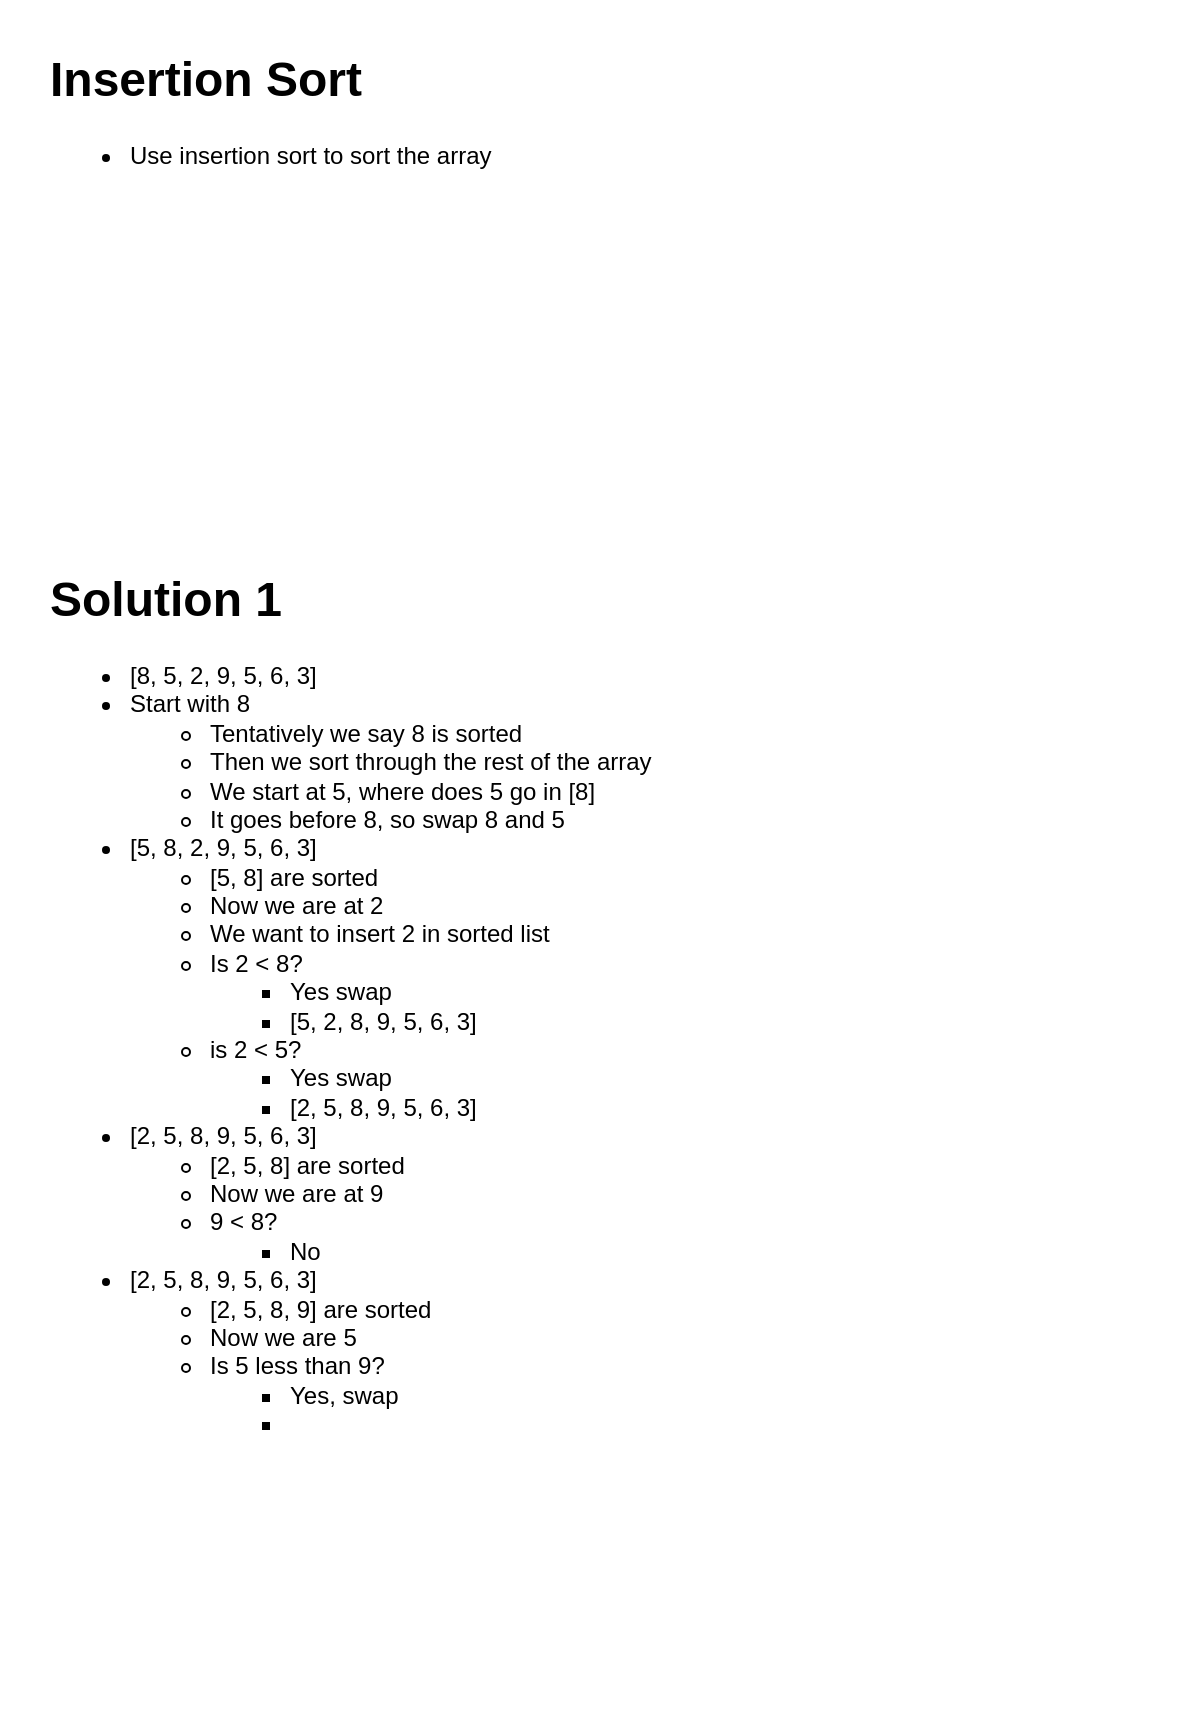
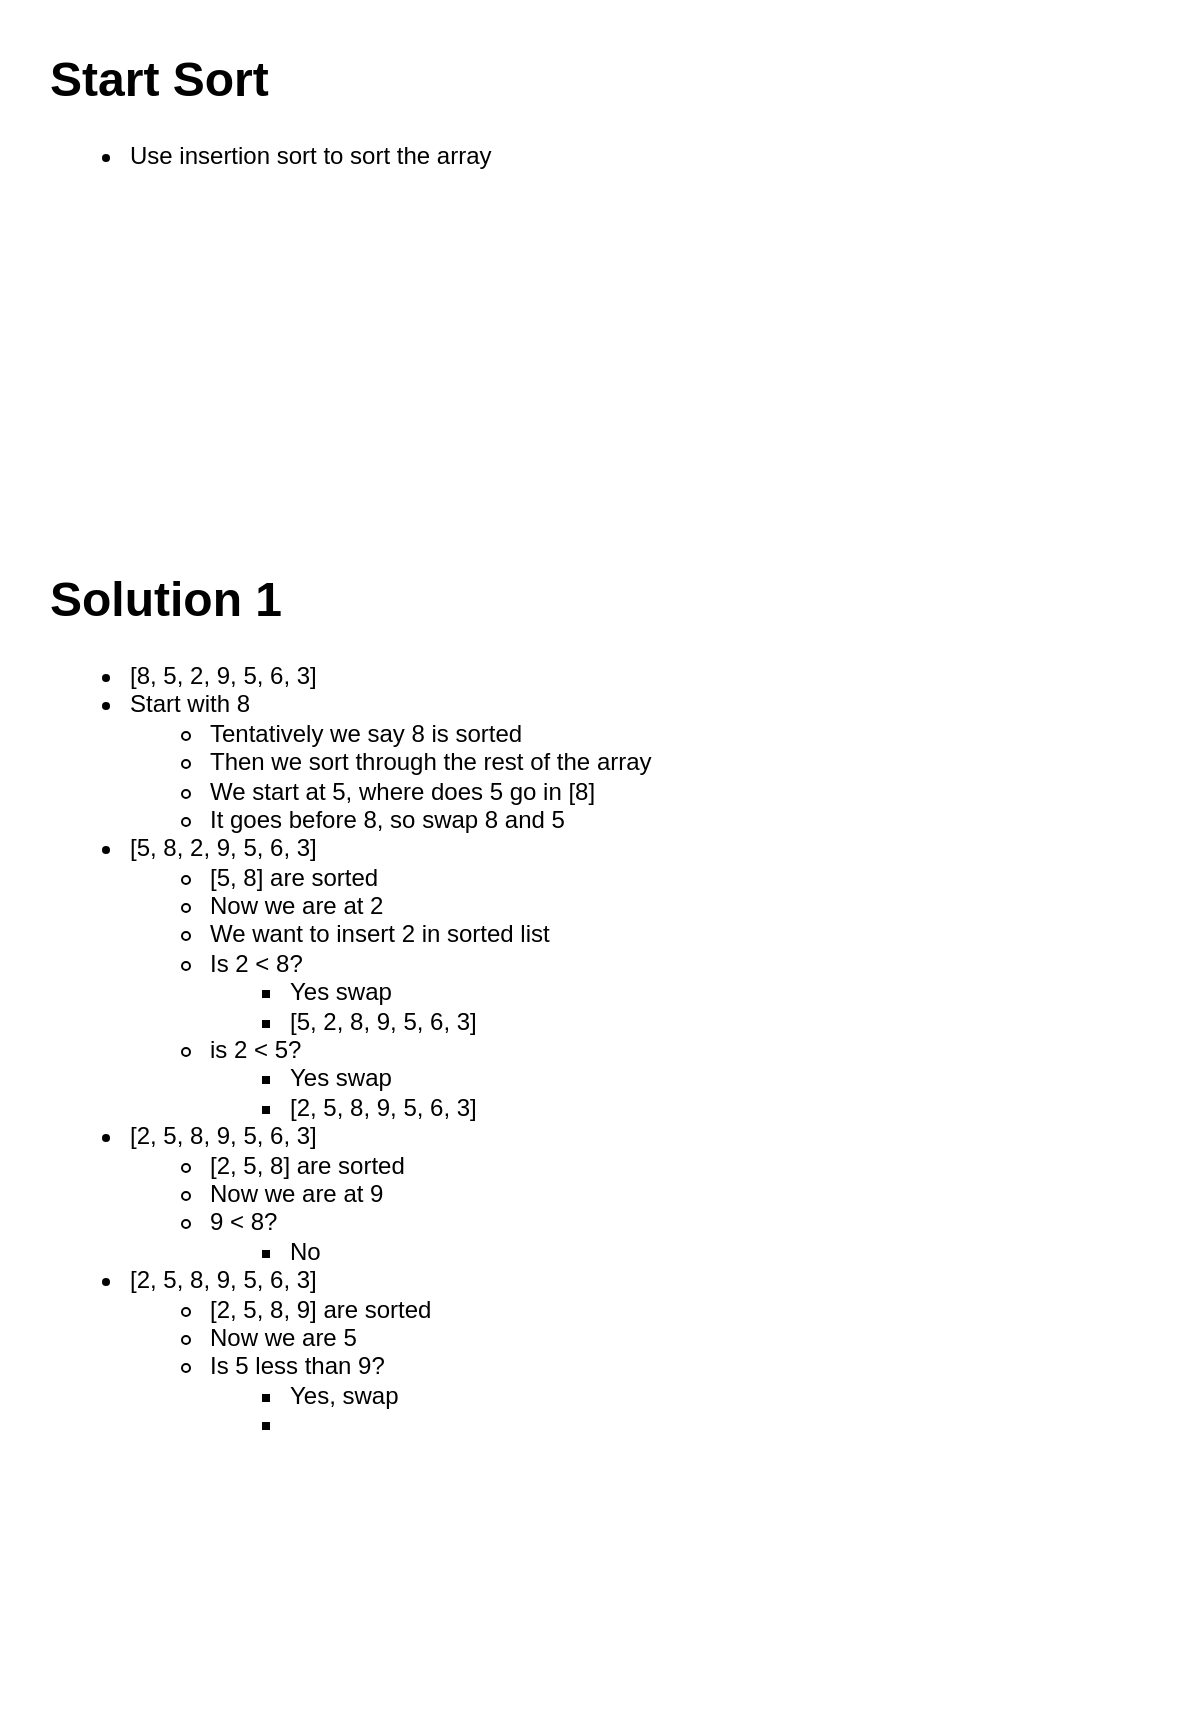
node "Insertion Sort Use insertion sort to sort the array": label "Insertion Sort Use insertion sort to sort the array" -> "Start Sort Use insertion sort to sort the array"
